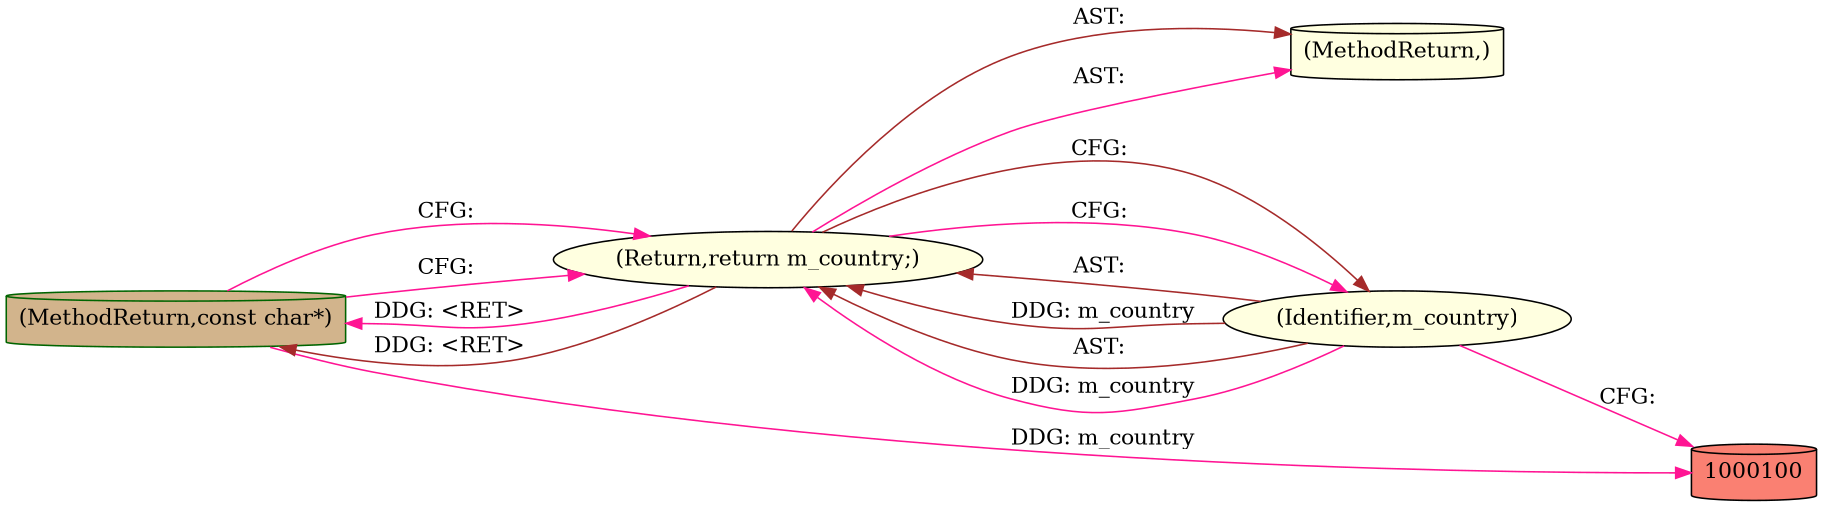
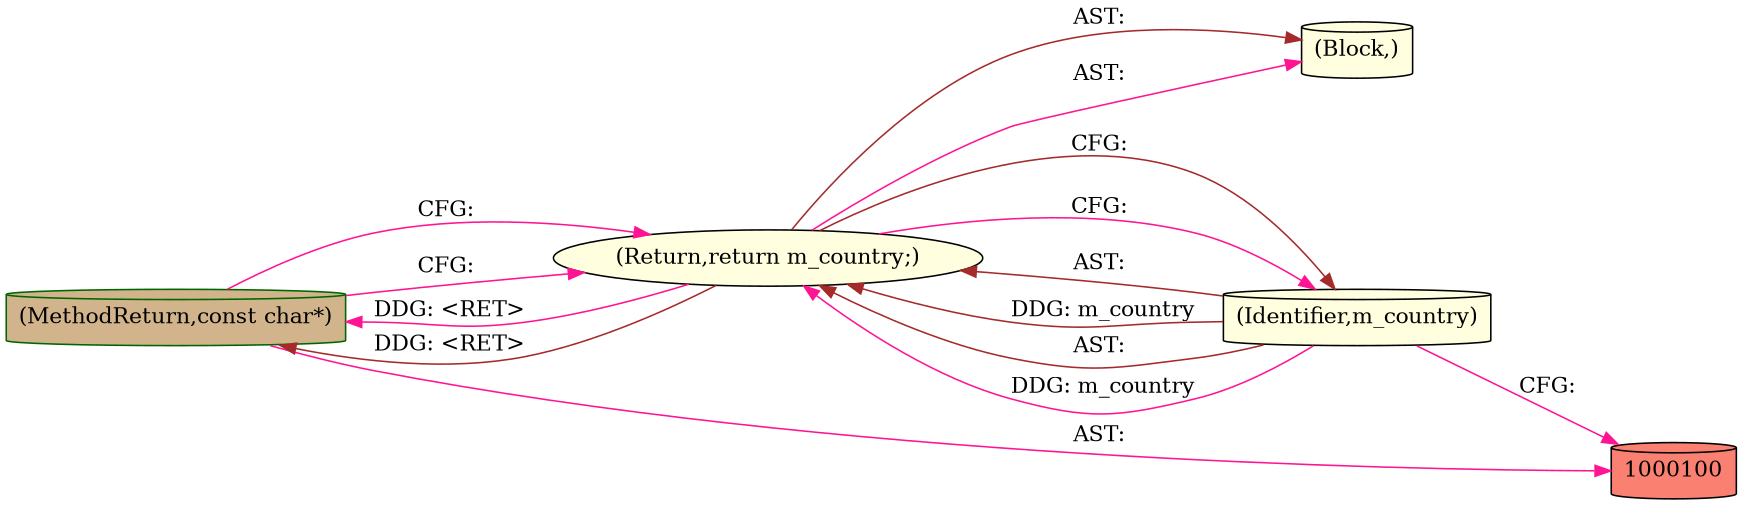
node "(MethodReturn,)": label "(MethodReturn,)" -> "(Block,)"
node "(Identifier,m_country)": shape ellipse -> cylinder
edge "(MethodReturn,const char*)" -> "1000100": label "DDG: m_country" -> "AST: "
